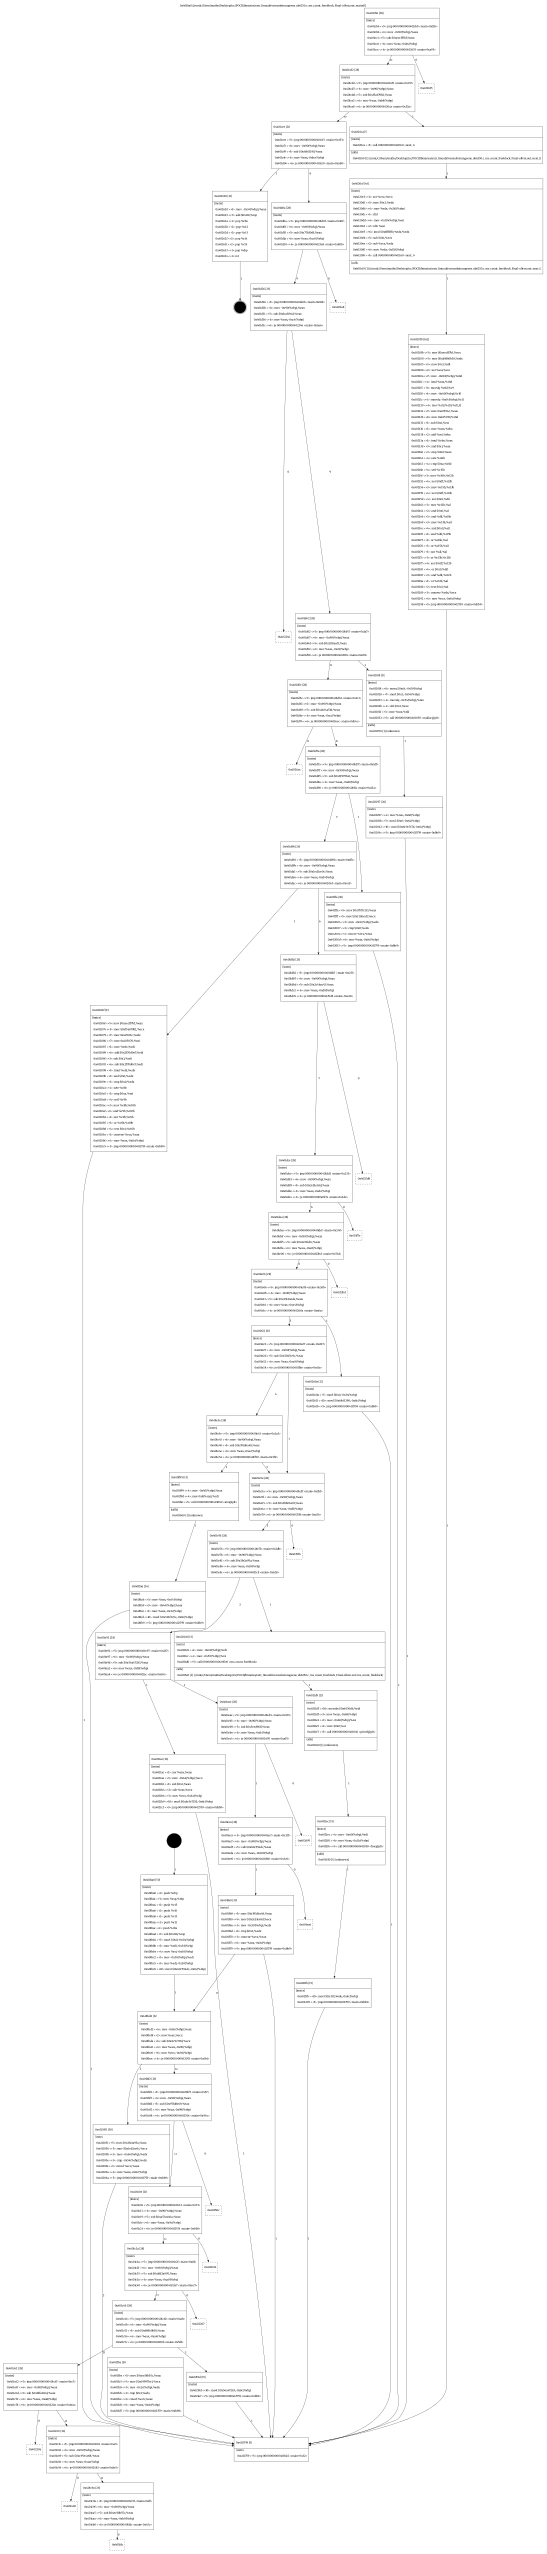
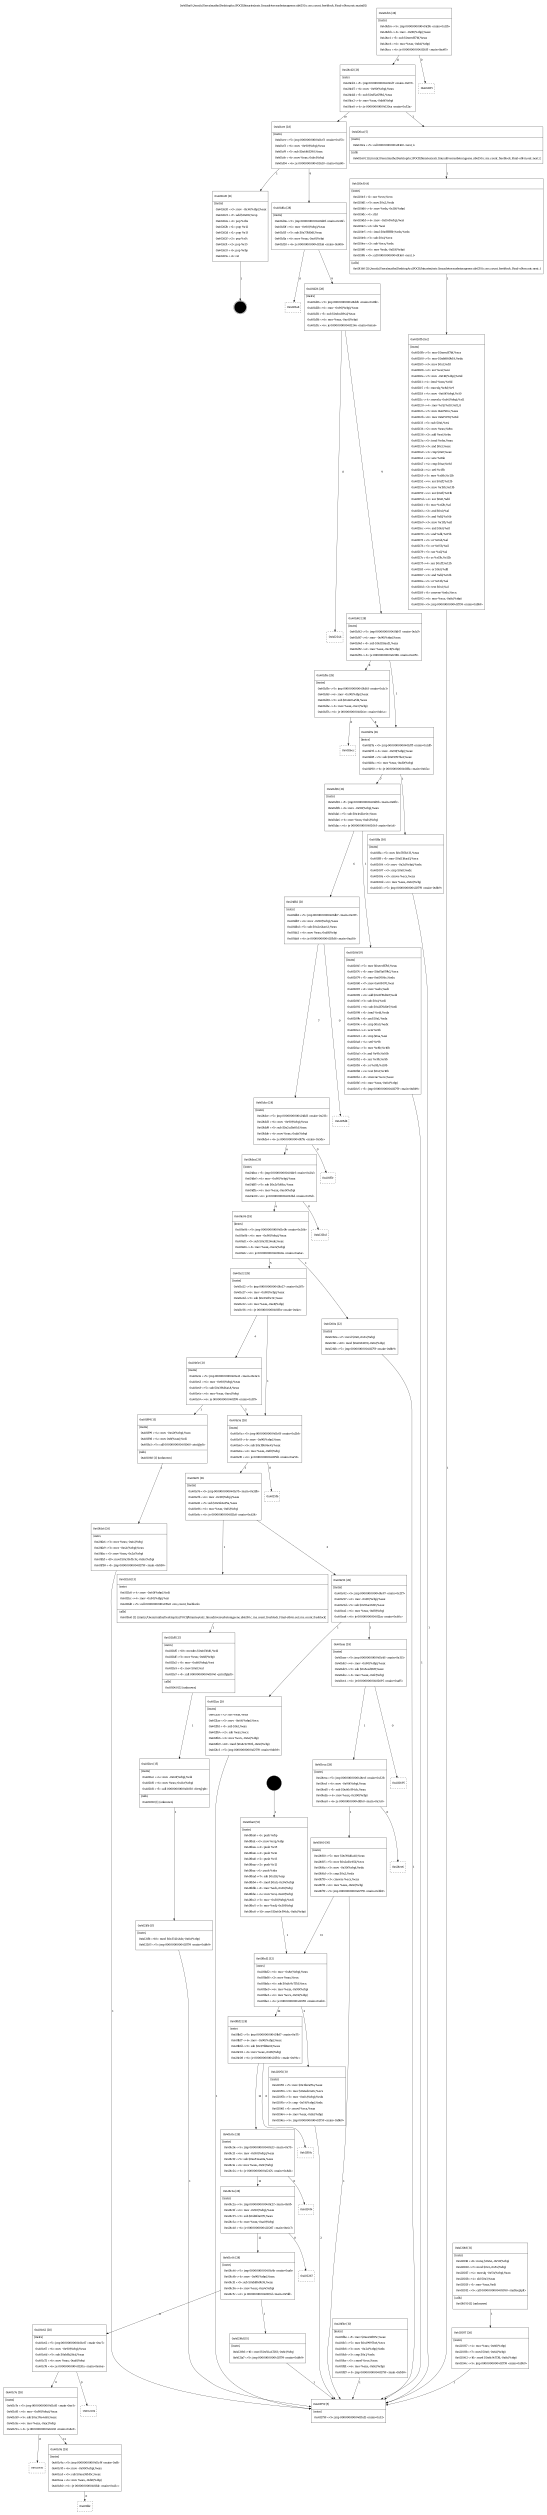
edge "0x401d42 [28]" -> "0x402018 [31]": now "0x401d42 [28]" -> "0x401d7a [28]"
